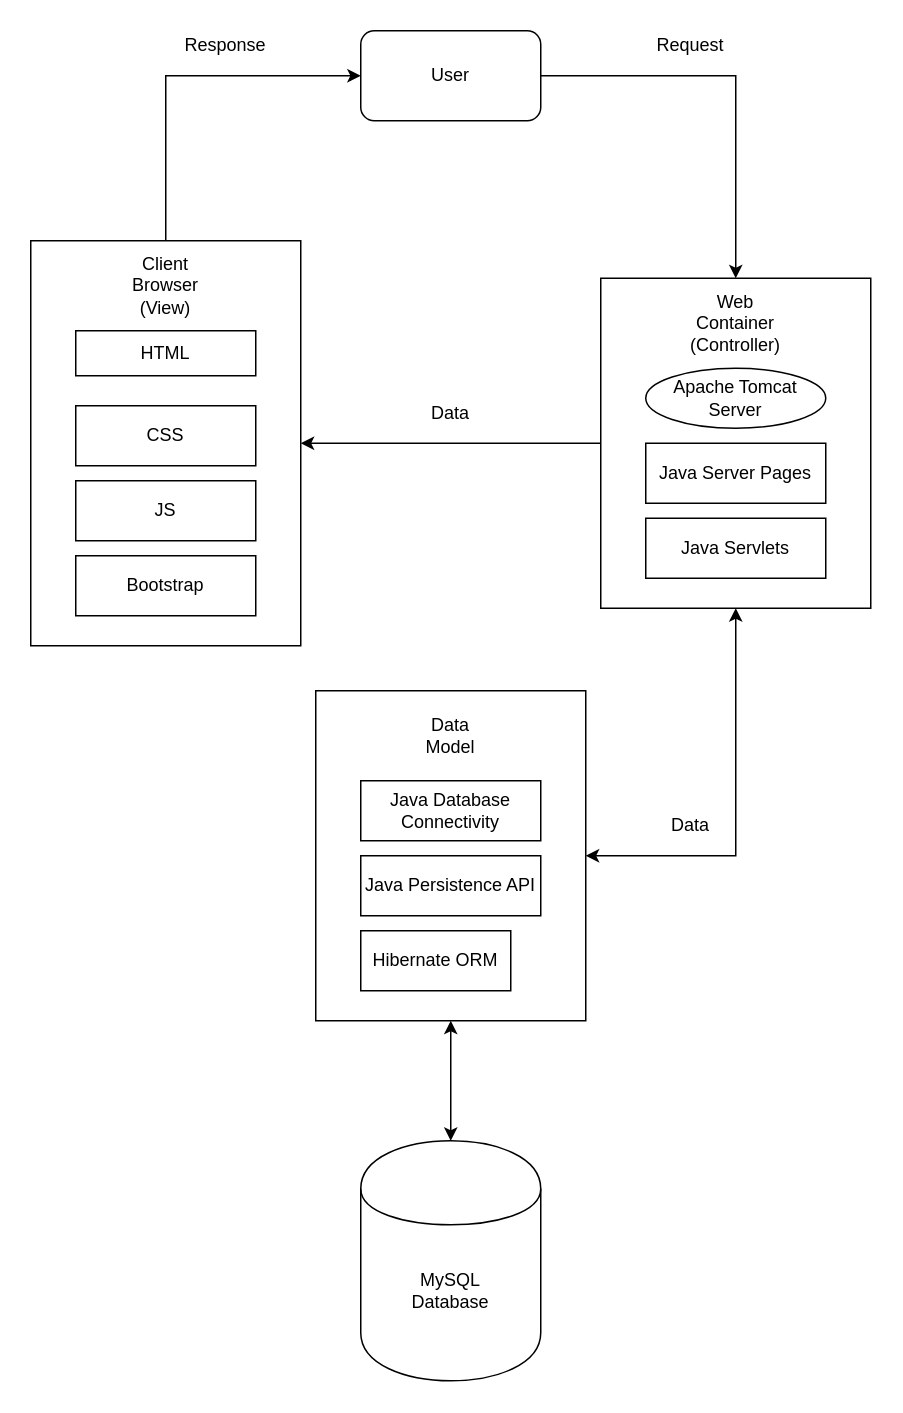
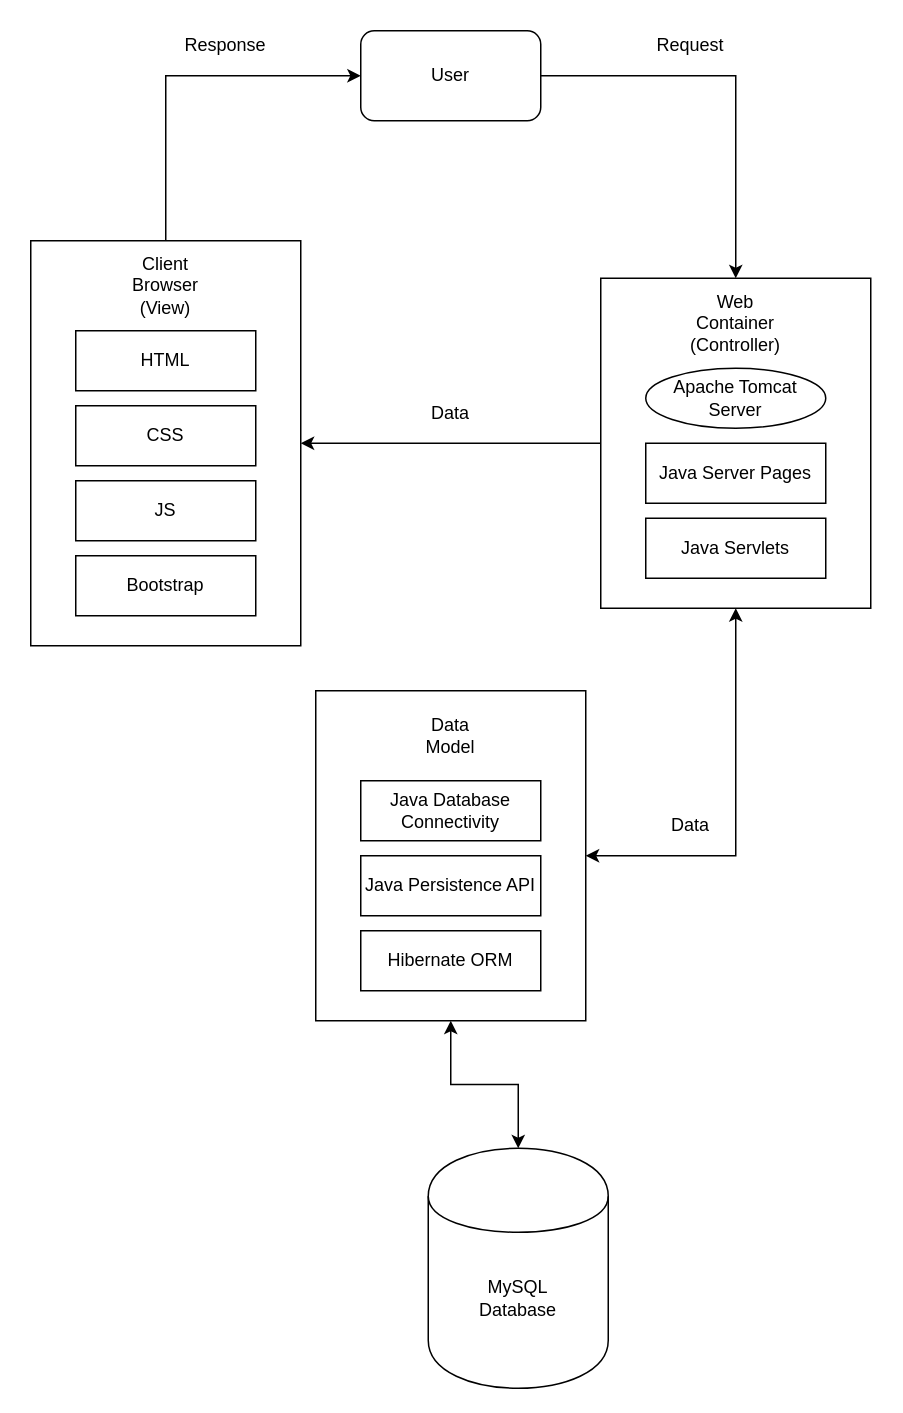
node "HTML": size 180x45 -> 180x60
node "Hibernate ORM": size 150x60 -> 180x60
node "MySQL Database": moved (451, 1261) -> (518, 1268)
